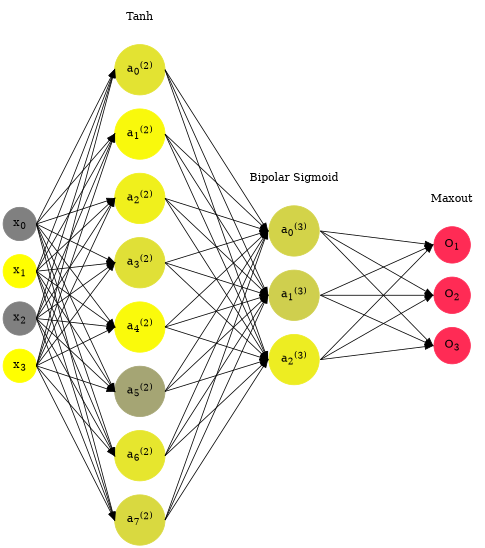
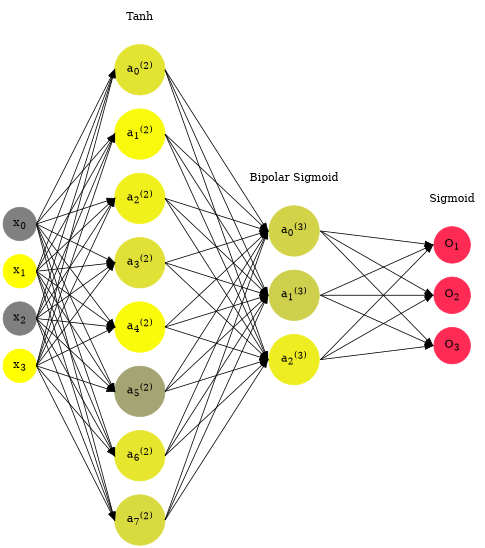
node "Maxout": label "Maxout" -> "Sigmoid"
